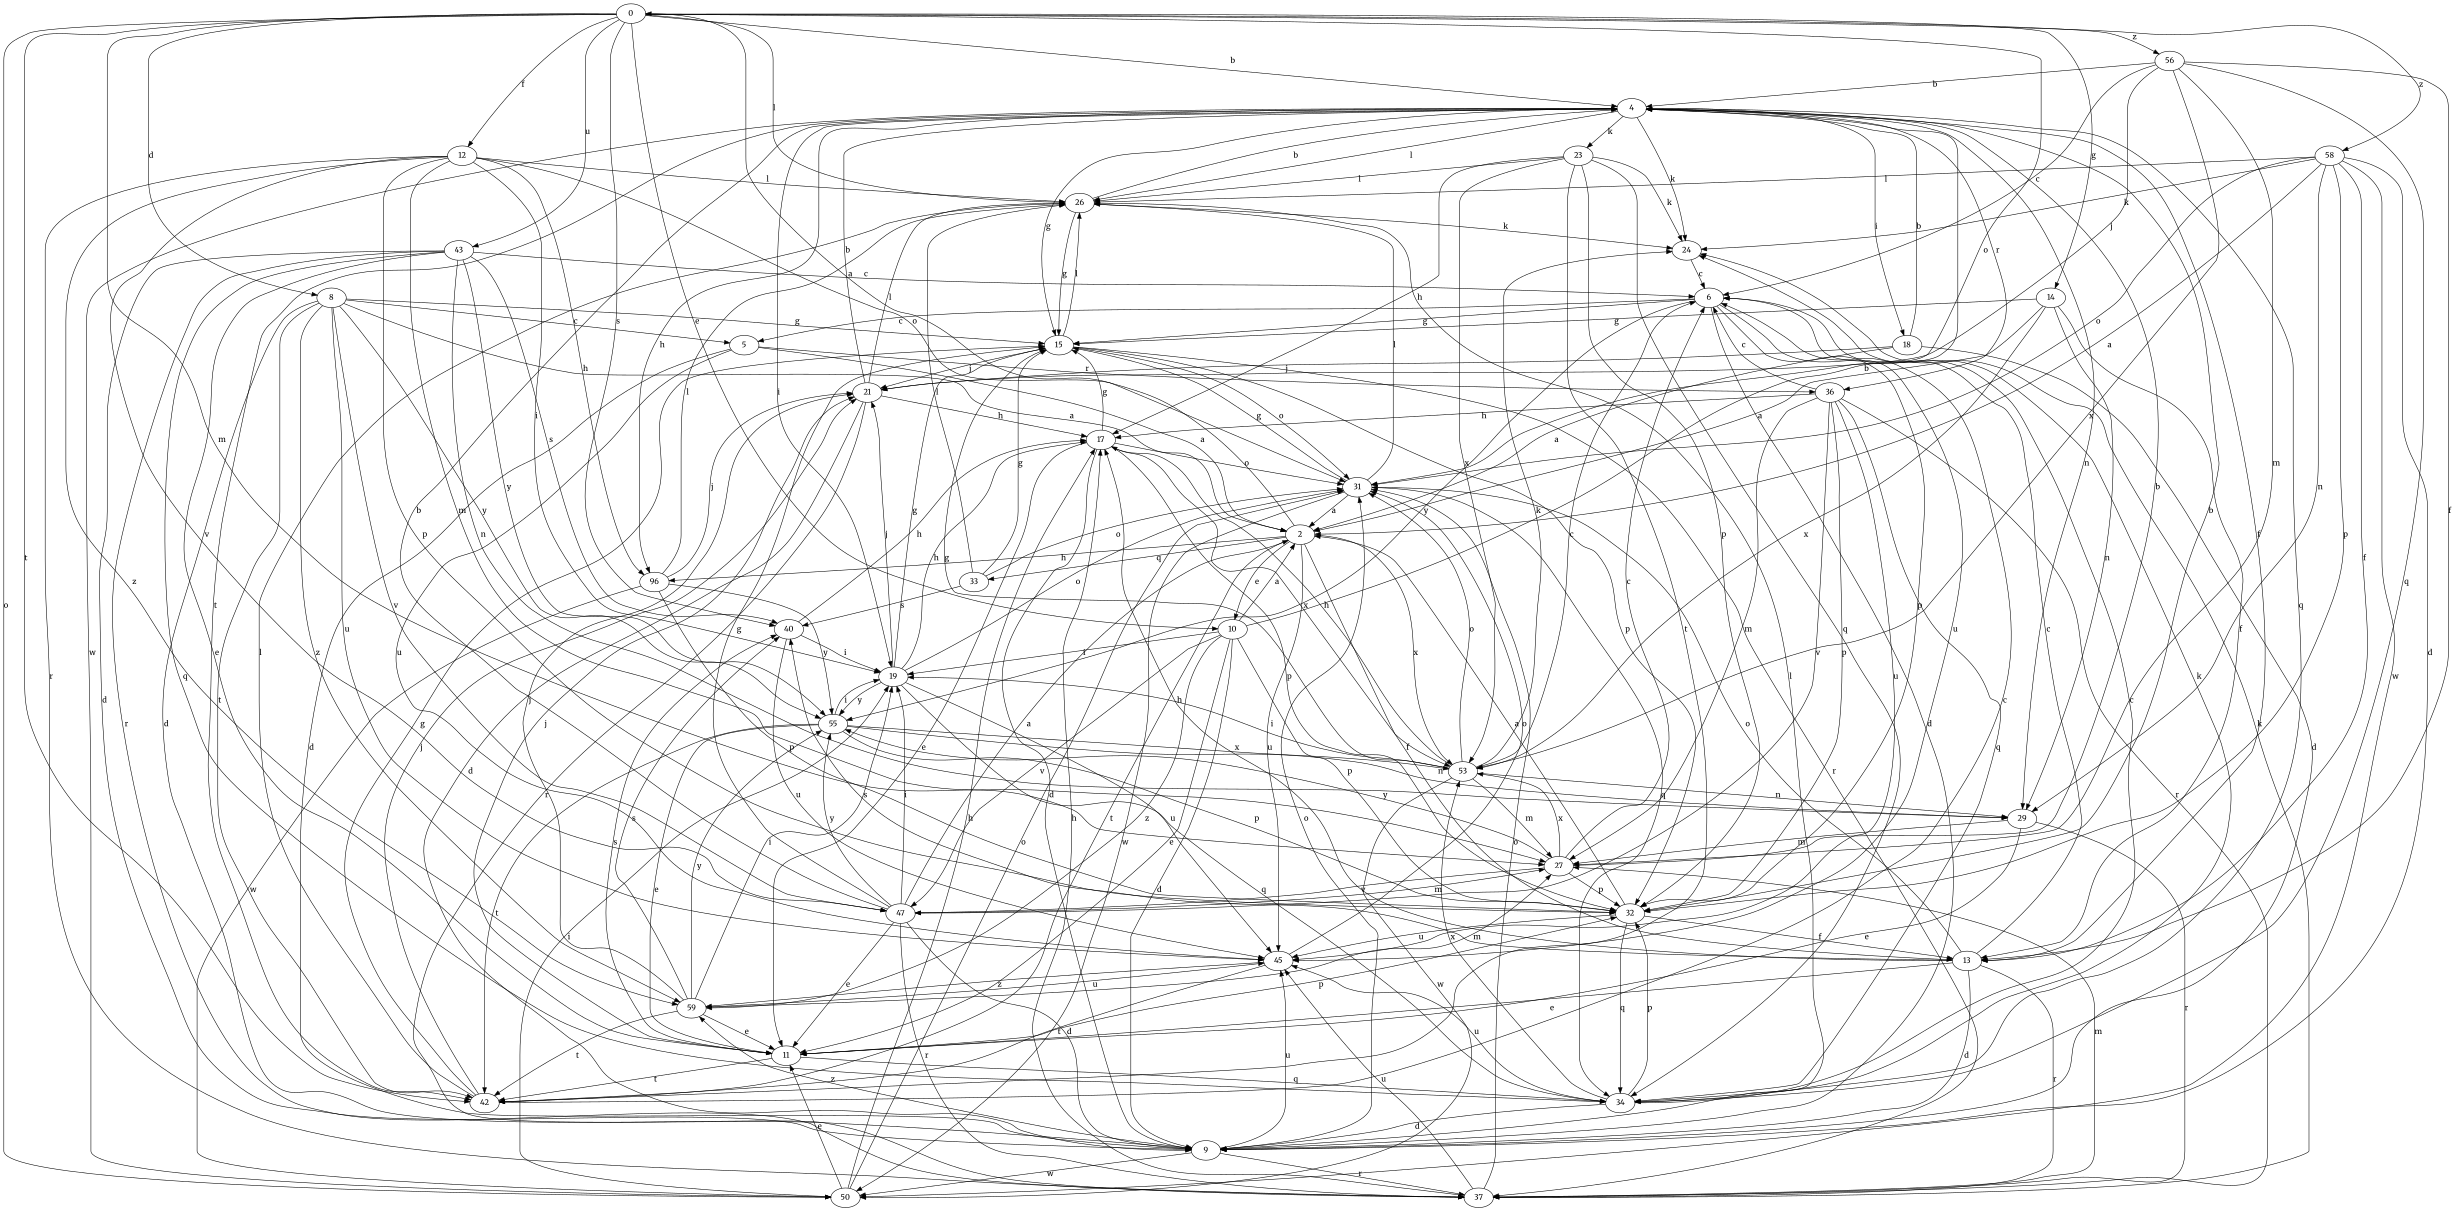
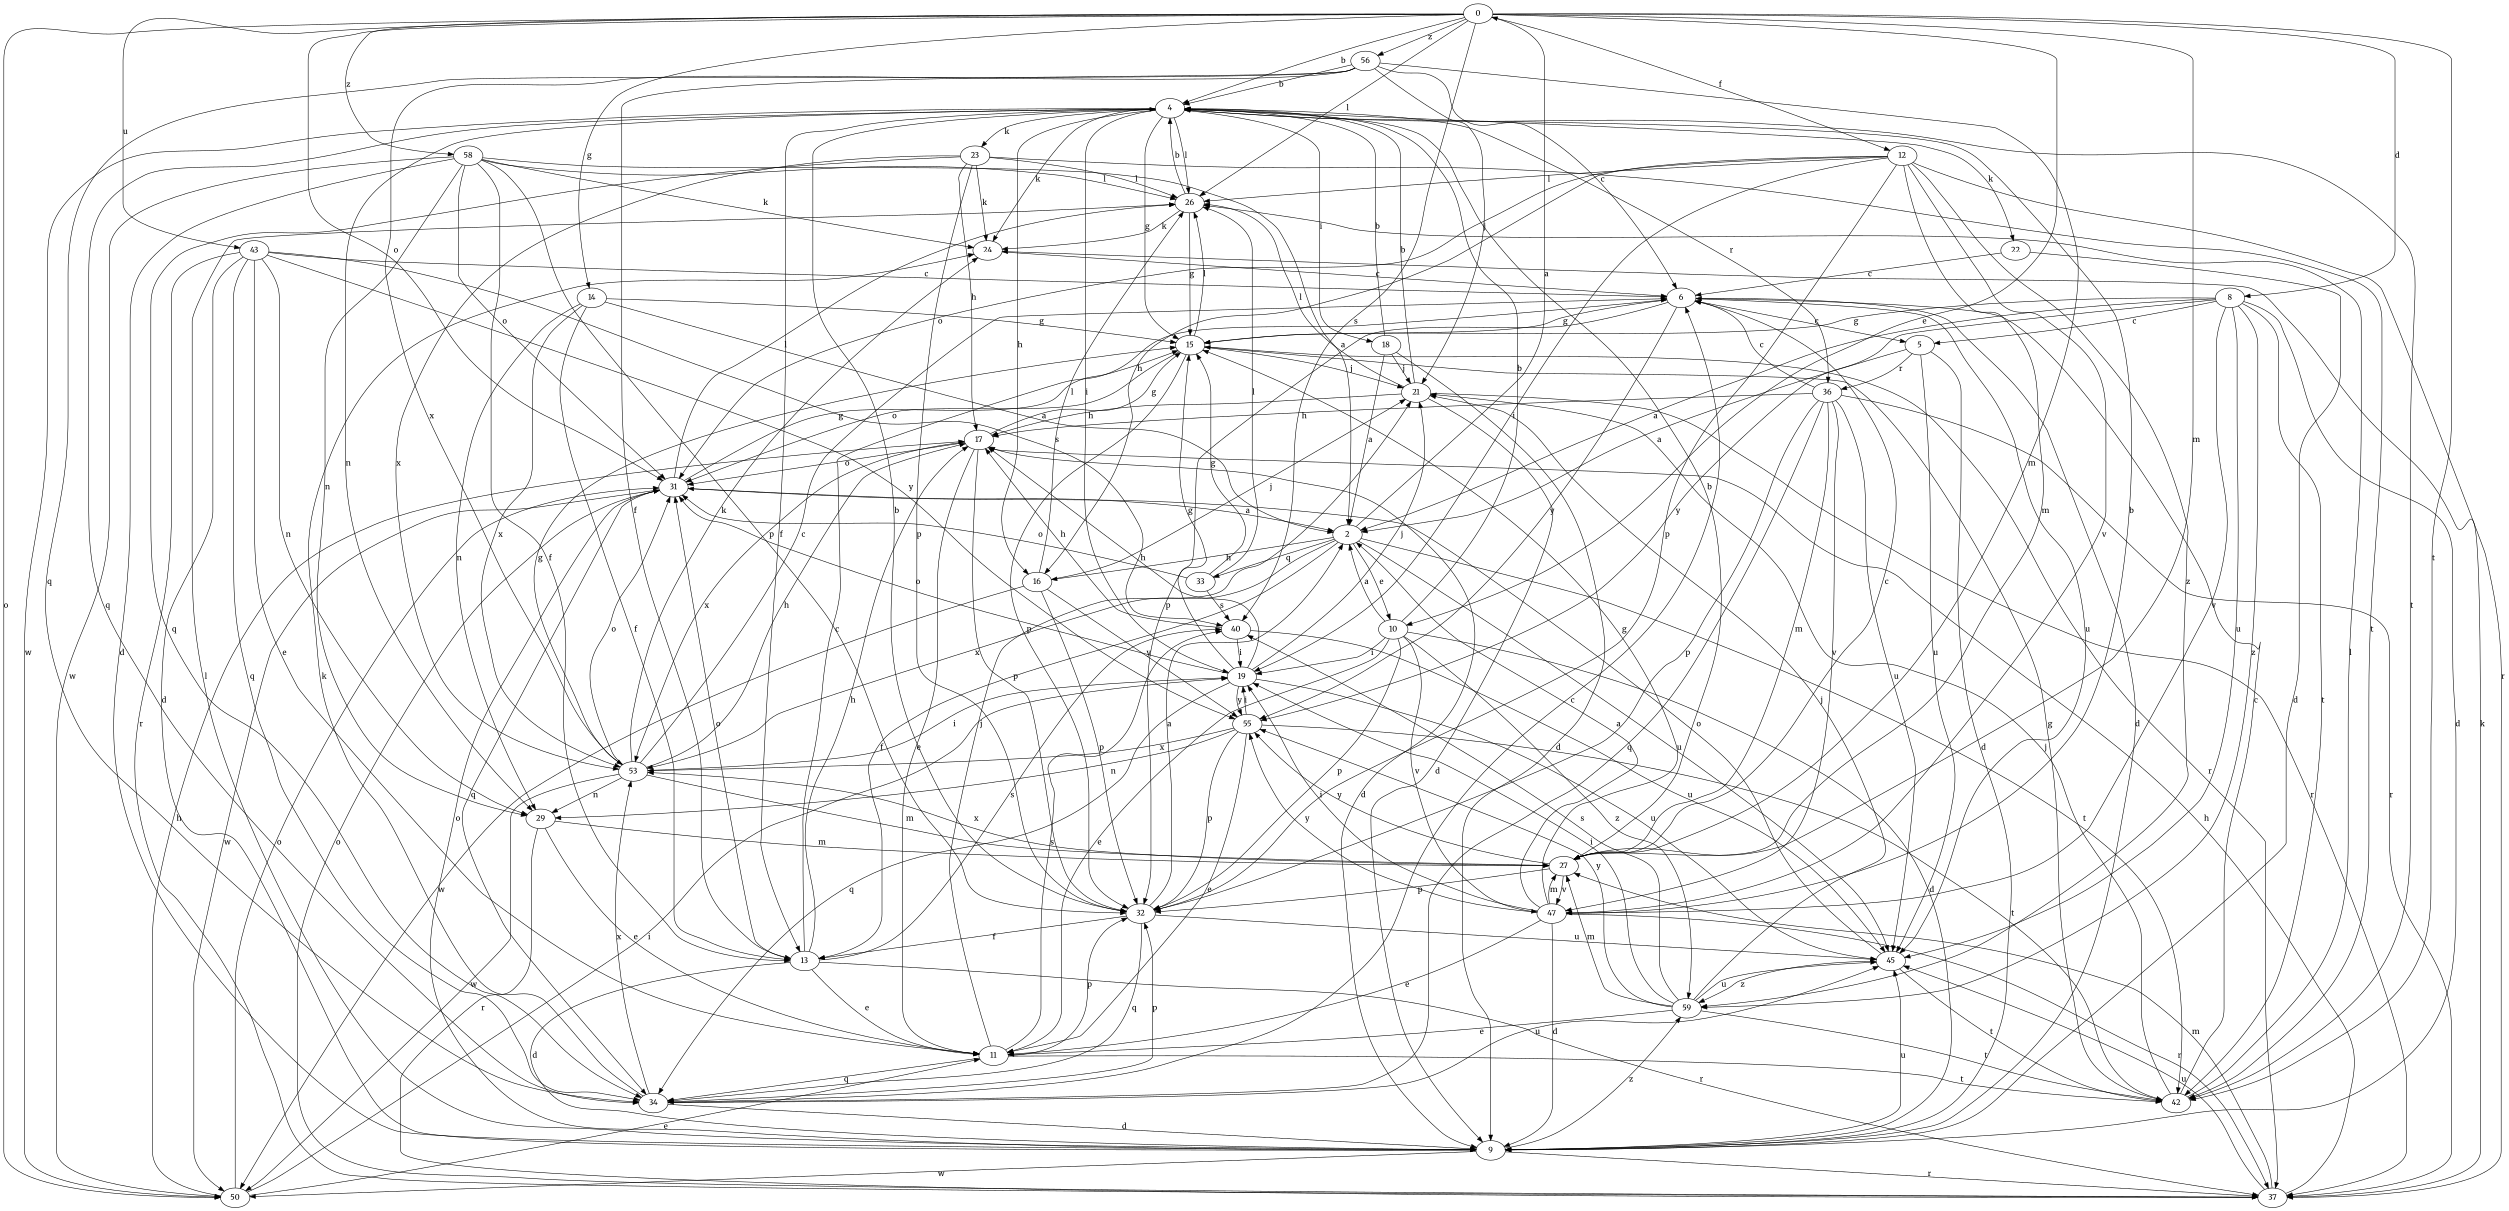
node "22": added
node "96": label "96" -> "16"
